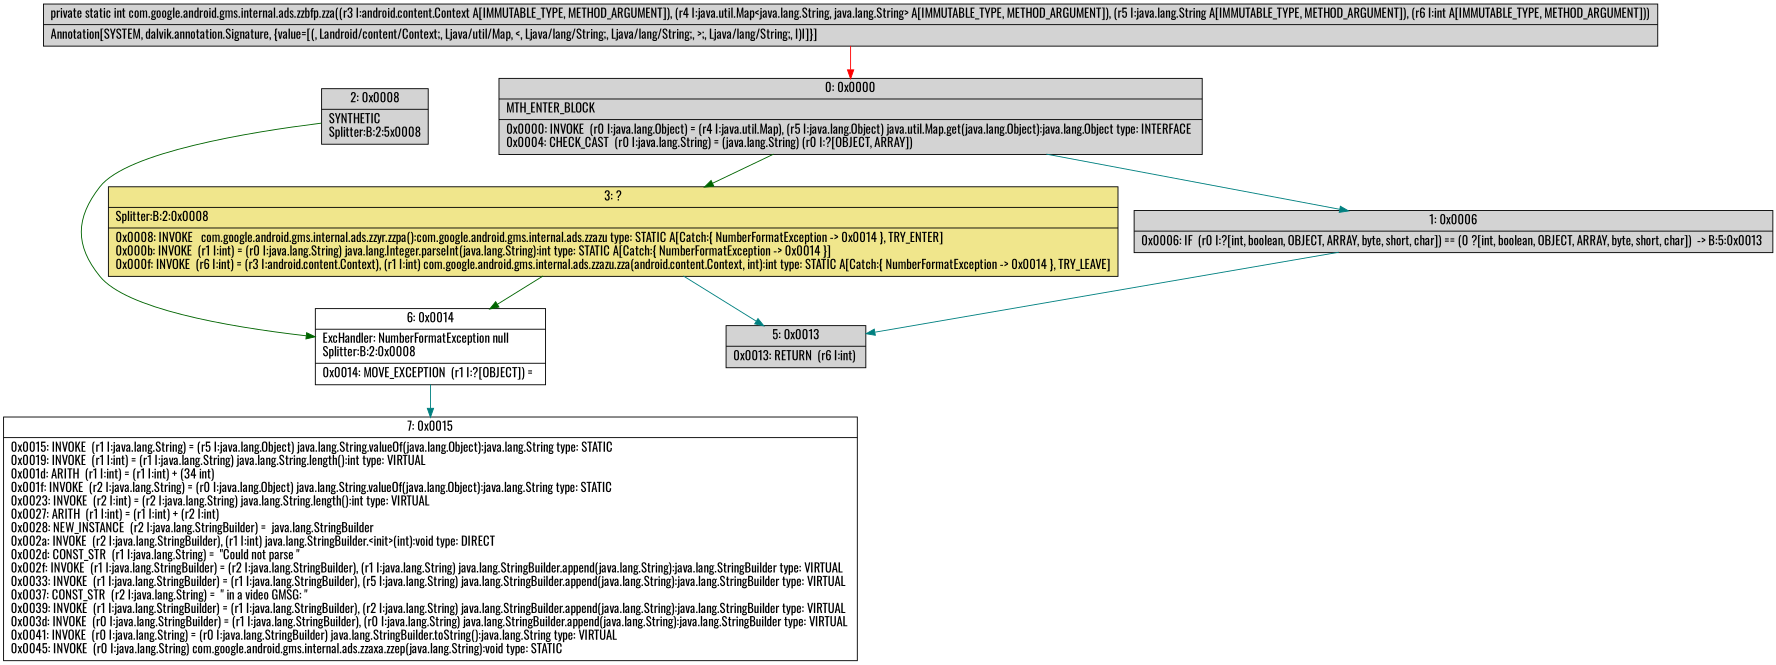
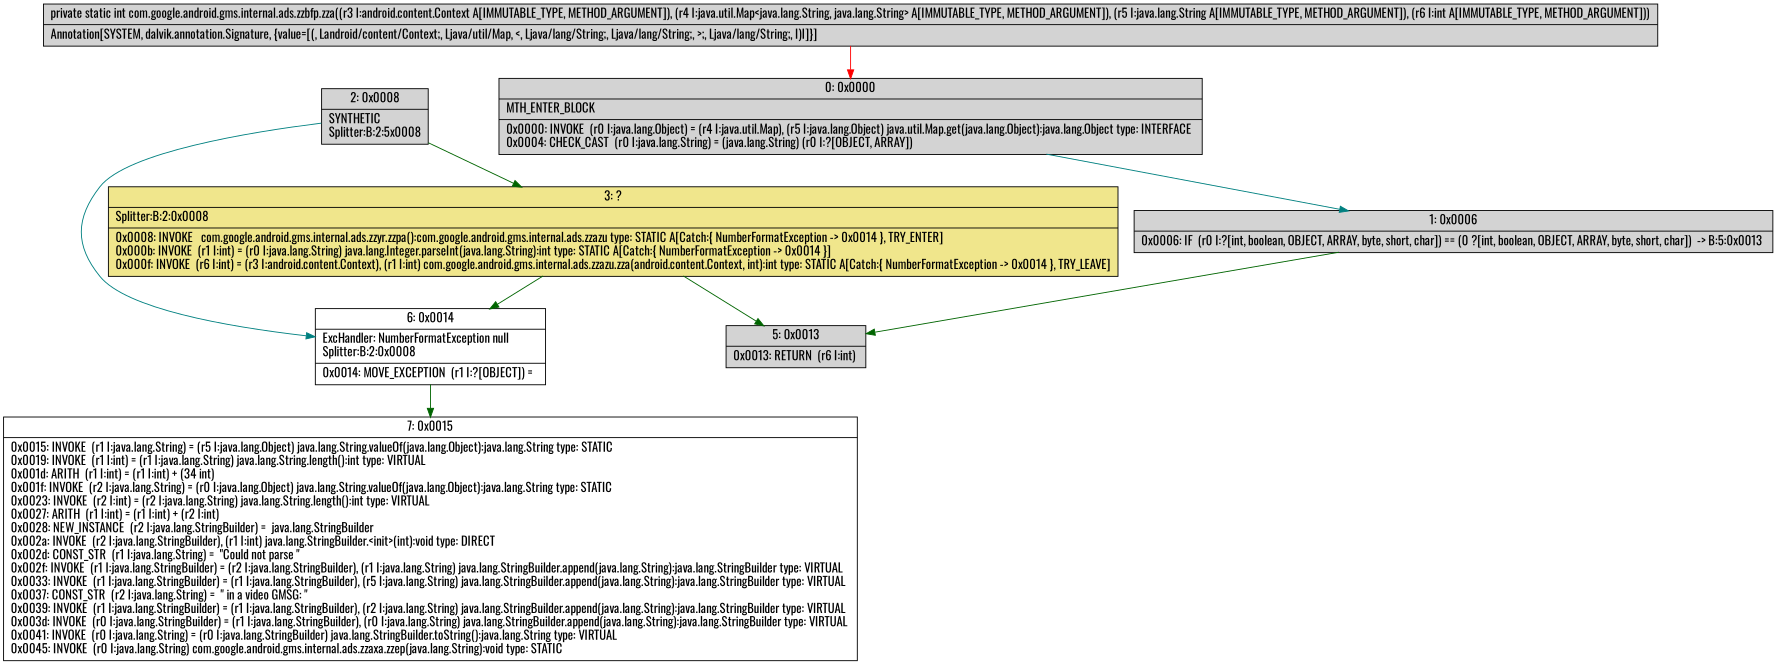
edge "0: 0x0000" -> "3: ?": now "2: 0x0008" -> "3: ?"
edge "2: 0x0008" -> "6: 0x0014": color darkgreen -> teal
edge "1: 0x0006" -> "5: 0x0013": color teal -> darkgreen
edge "3: ?" -> "5: 0x0013": color teal -> darkgreen
edge "6: 0x0014" -> "7: 0x0015": color teal -> darkgreen
